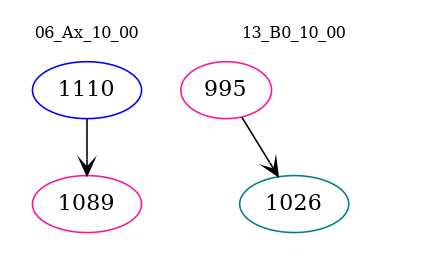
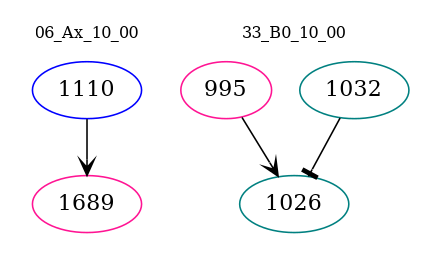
cluster "13_B0_10_00": label "13_B0_10_00" -> "33_B0_10_00"
node "1032": added
node "1089": label "1089" -> "1689"
